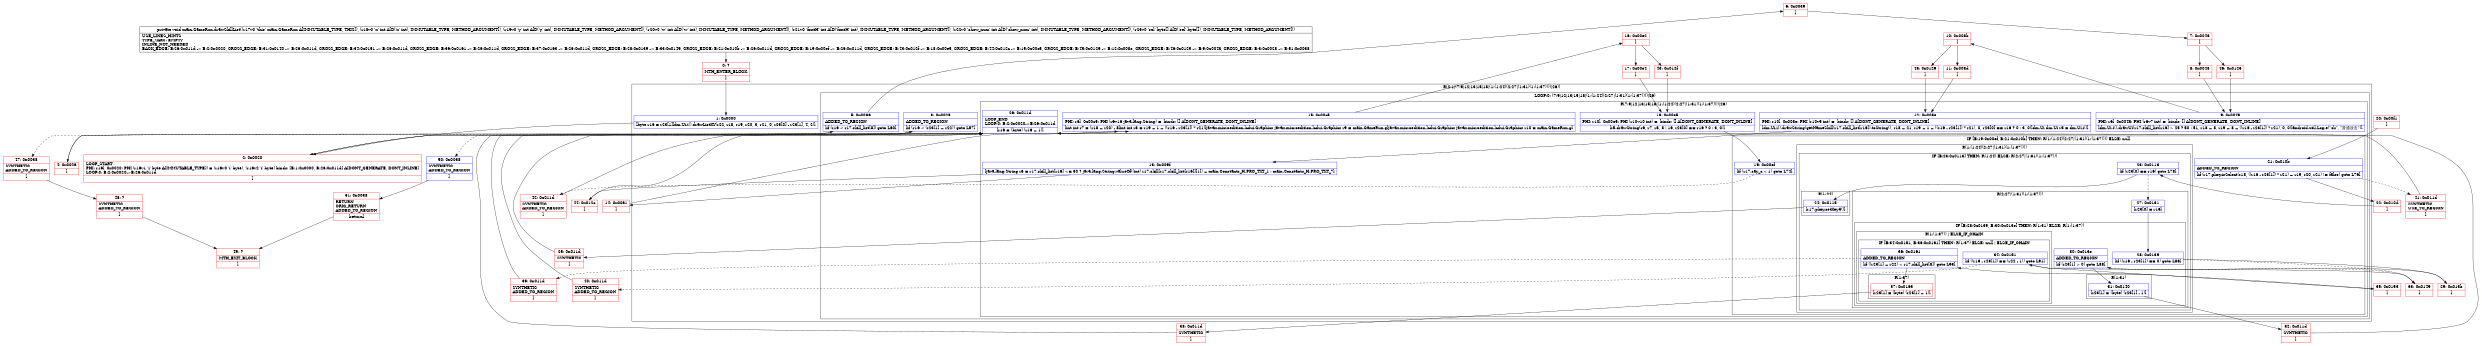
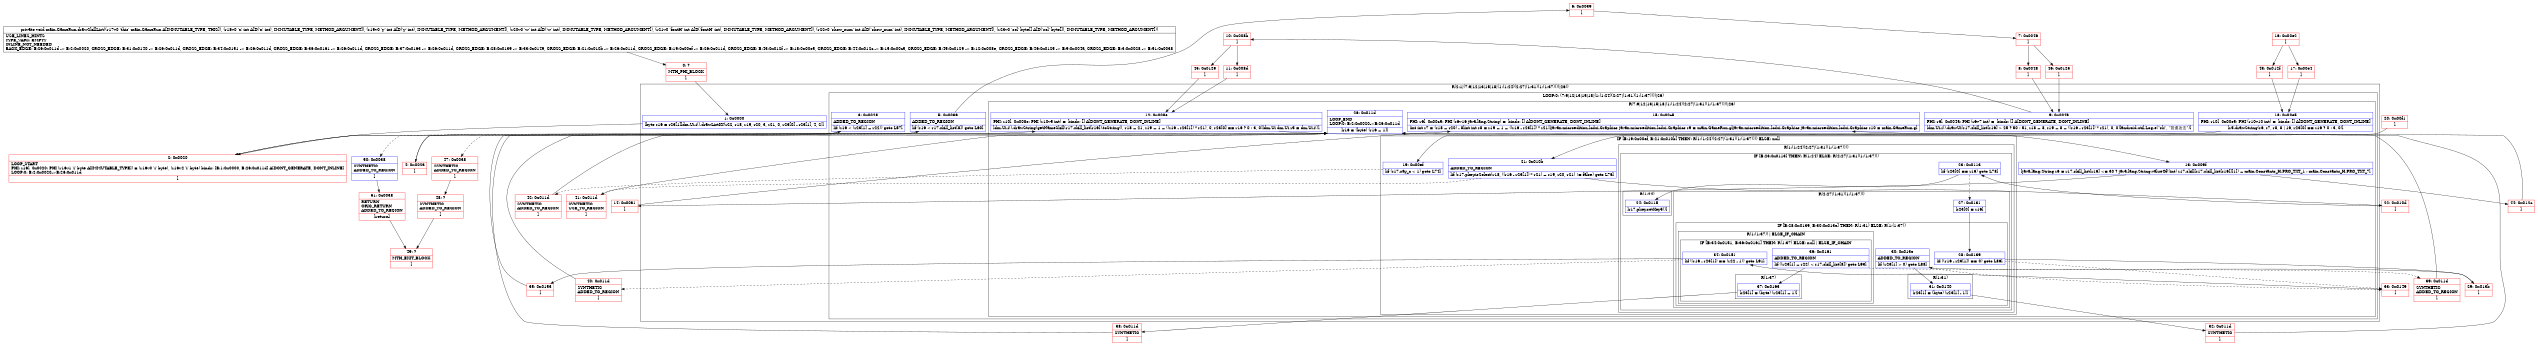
node "0: ?": text "MTH_ENTER_BLOCK" -> "MTH_PHI_BLOCK"
edge "15: 0x00c5" -> "16: 0x00e2": removed
node "25: 0x011d": removed
edge "35: 0x0153" -> "36: 0x0161": now "35: 0x0153" -> "12: 0x008e"
node "37: 0x0163": color red -> blue
